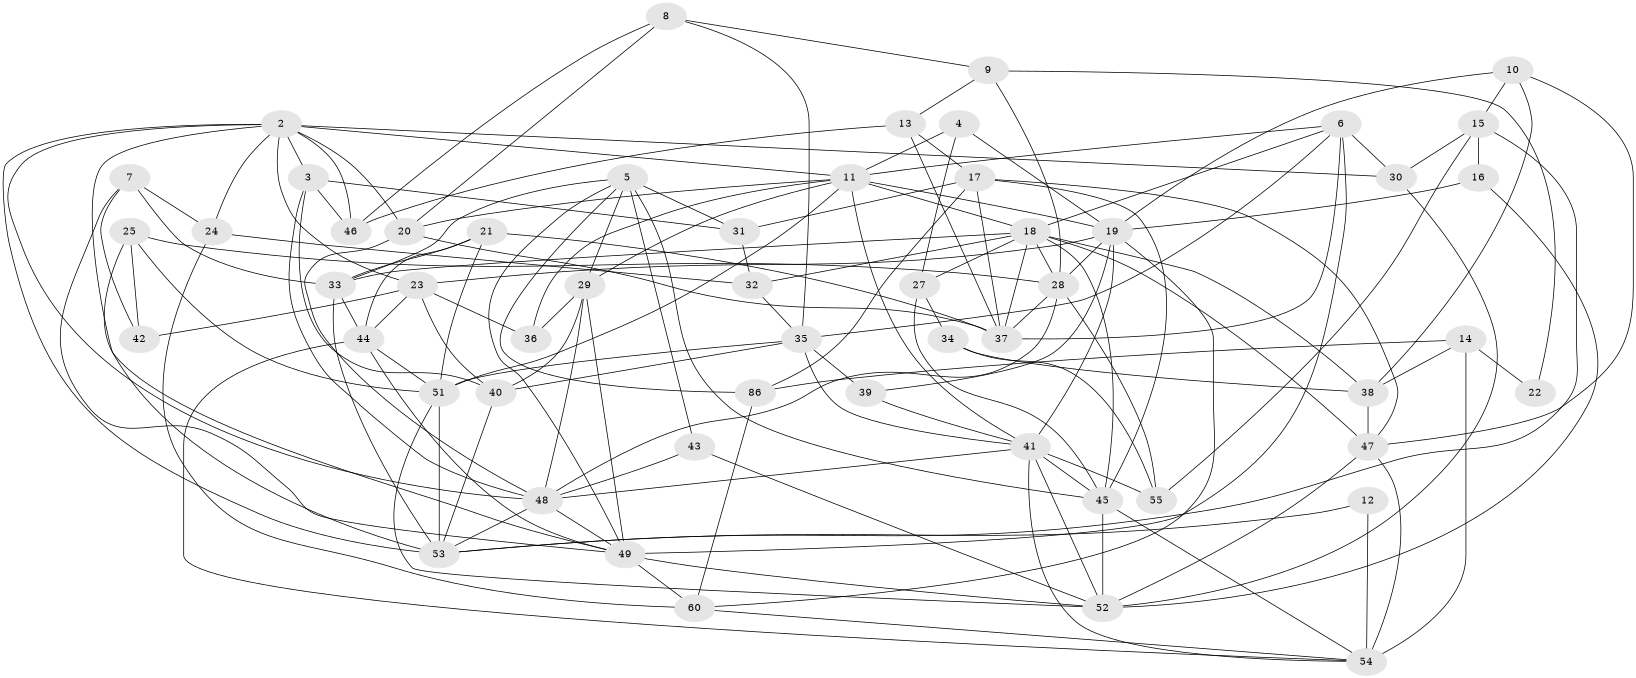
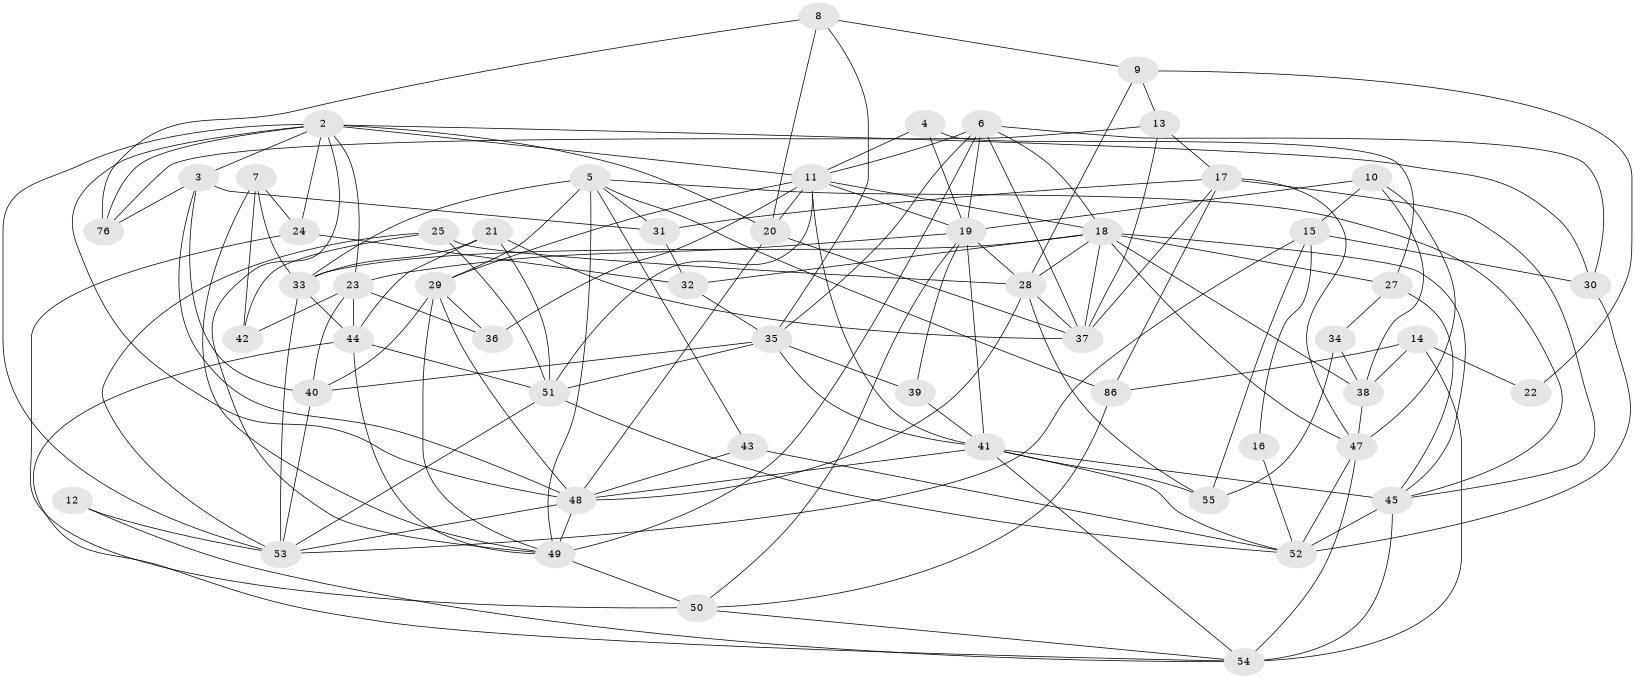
edge "16" -- "19": now "6" -- "19"
node "46": label "46" -> "76"
edge "49" -- "52": removed
node "60": label "60" -> "50"
